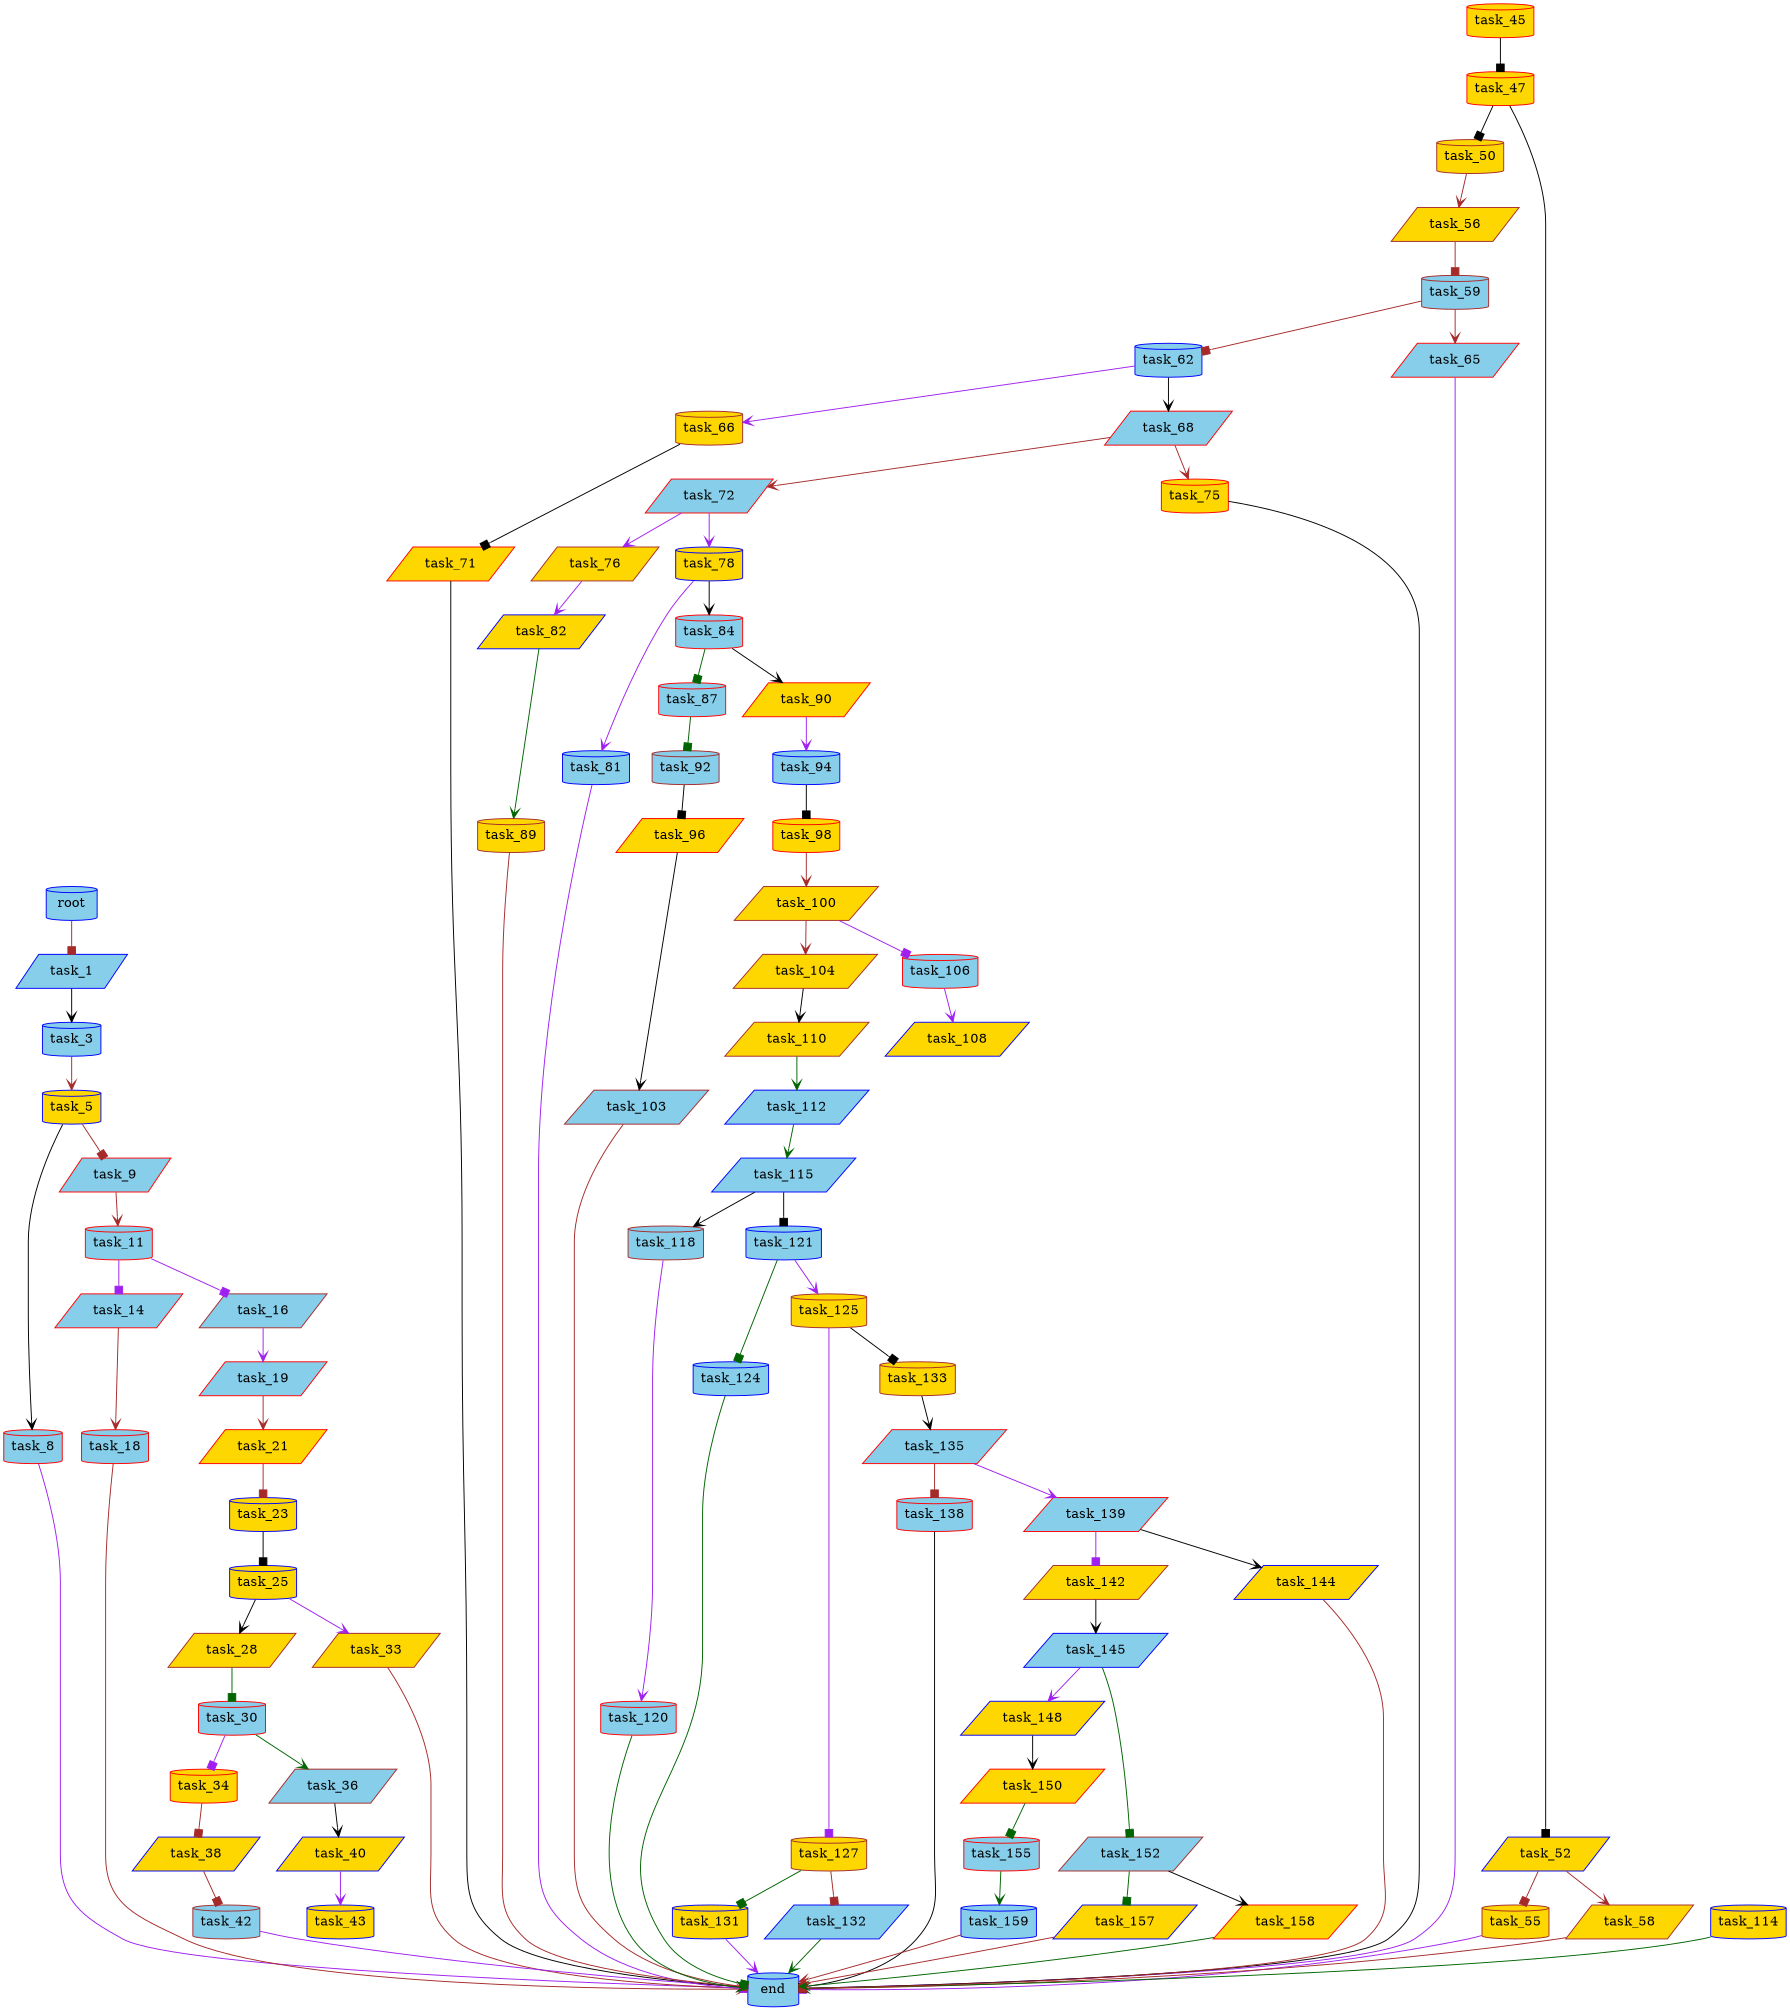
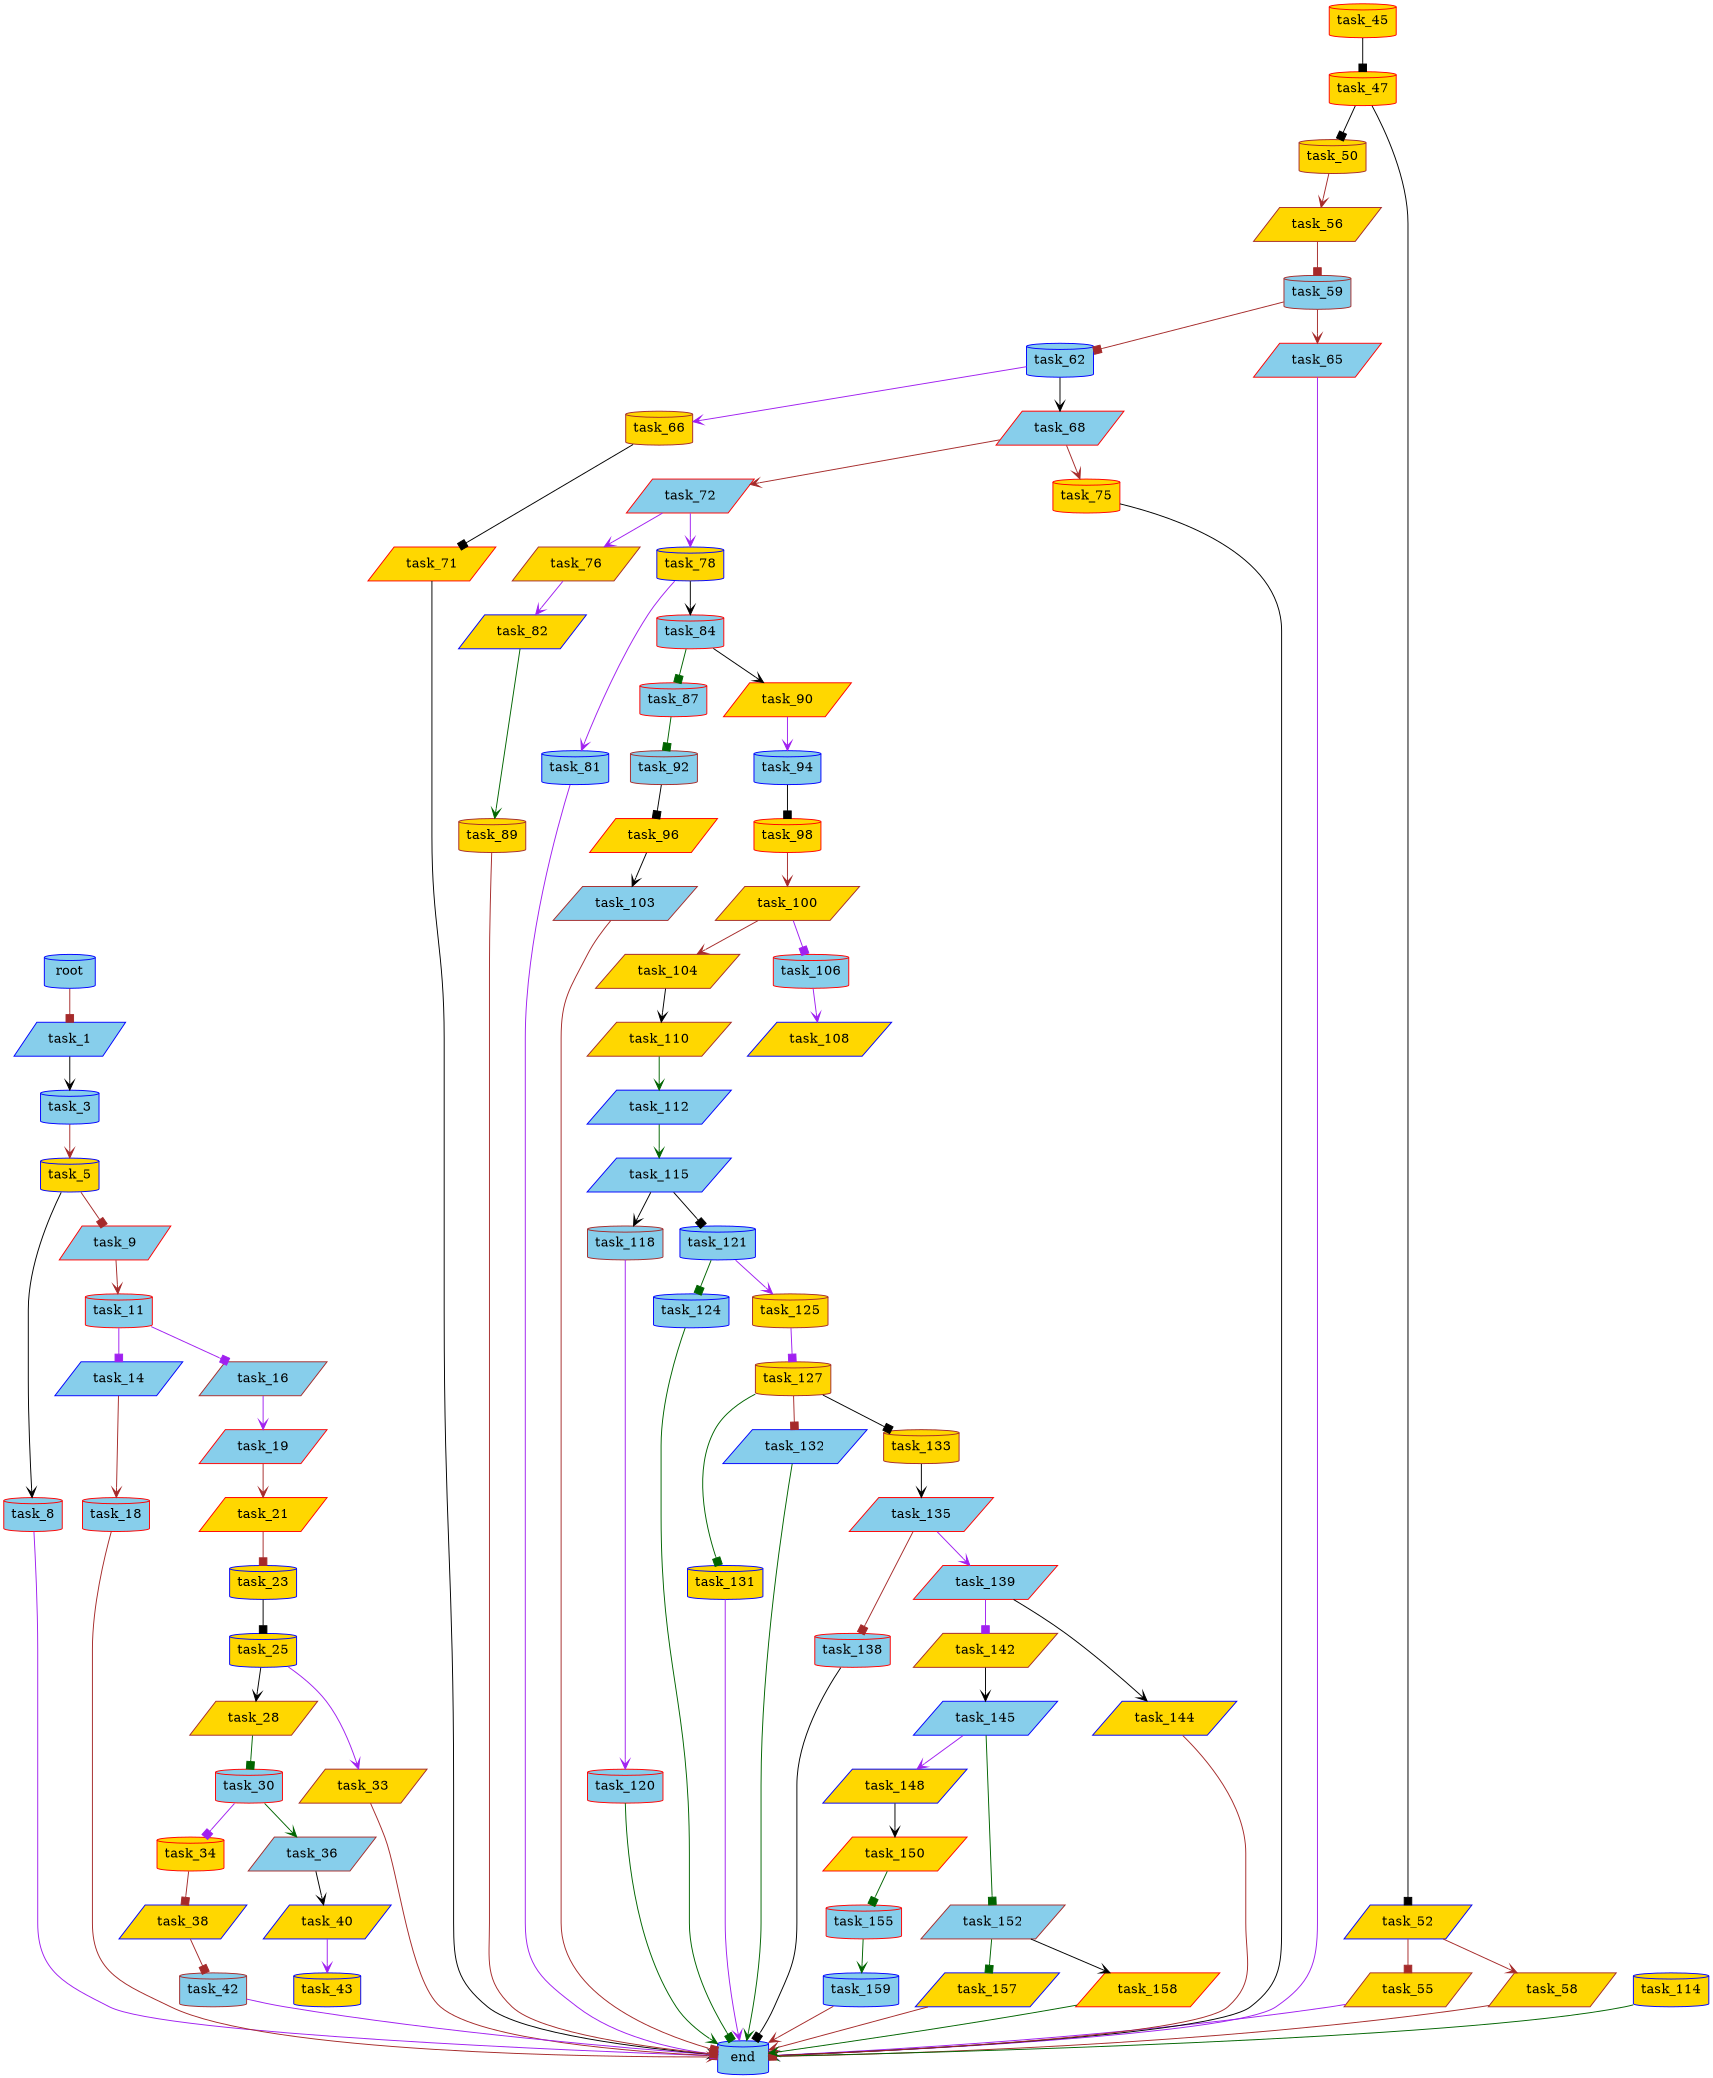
node "task_14": color red -> blue
edge "task_125" -> "task_133": now "task_127" -> "task_133"
node "task_55": shape cylinder -> parallelogram
